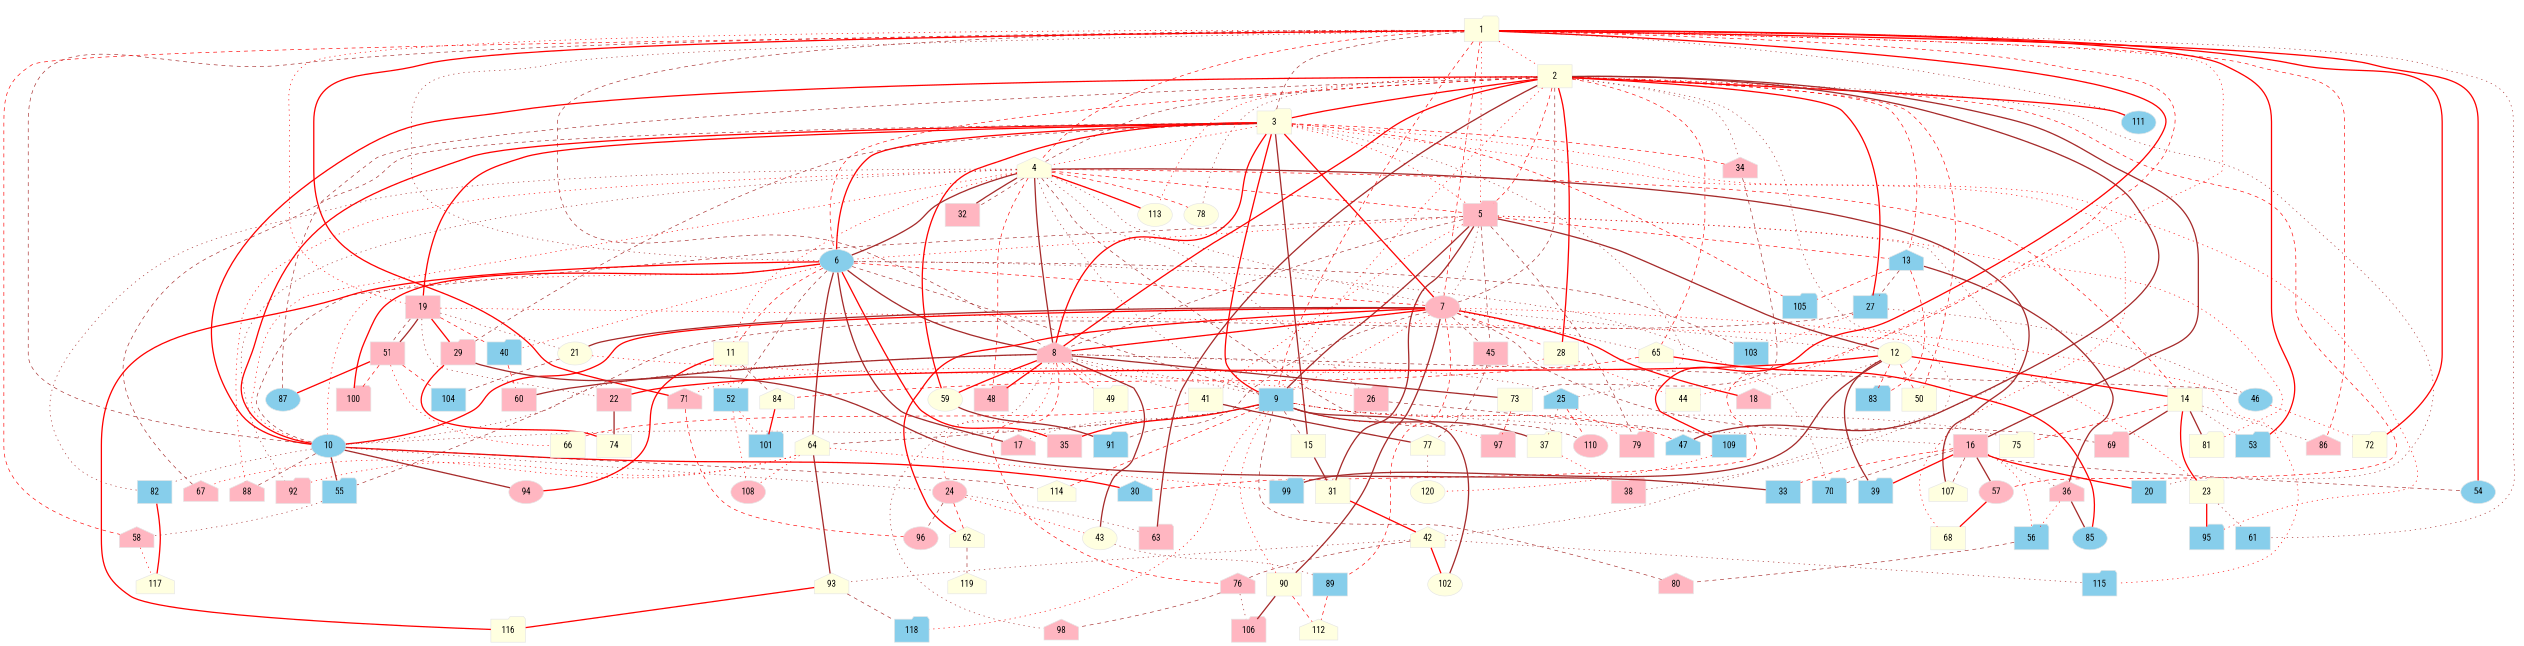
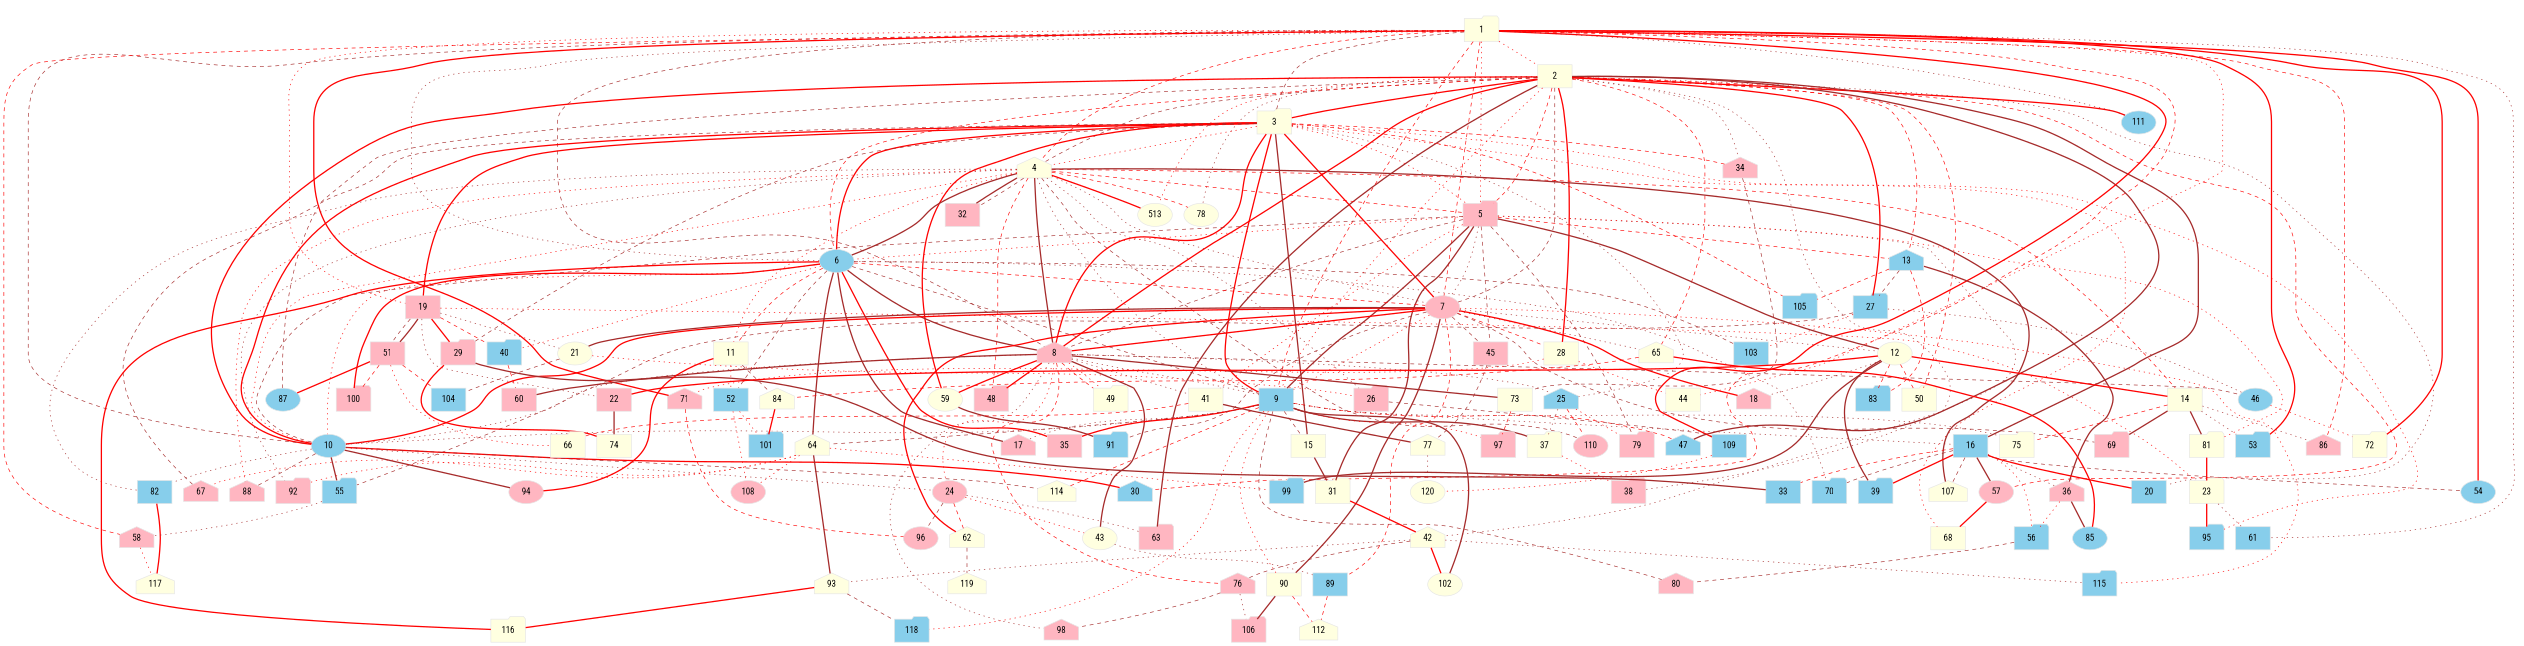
node "113": label "113" -> "513"
node "16": fillcolor lightpink -> skyblue
edge "14" -- "23": now "81" -- "23"
